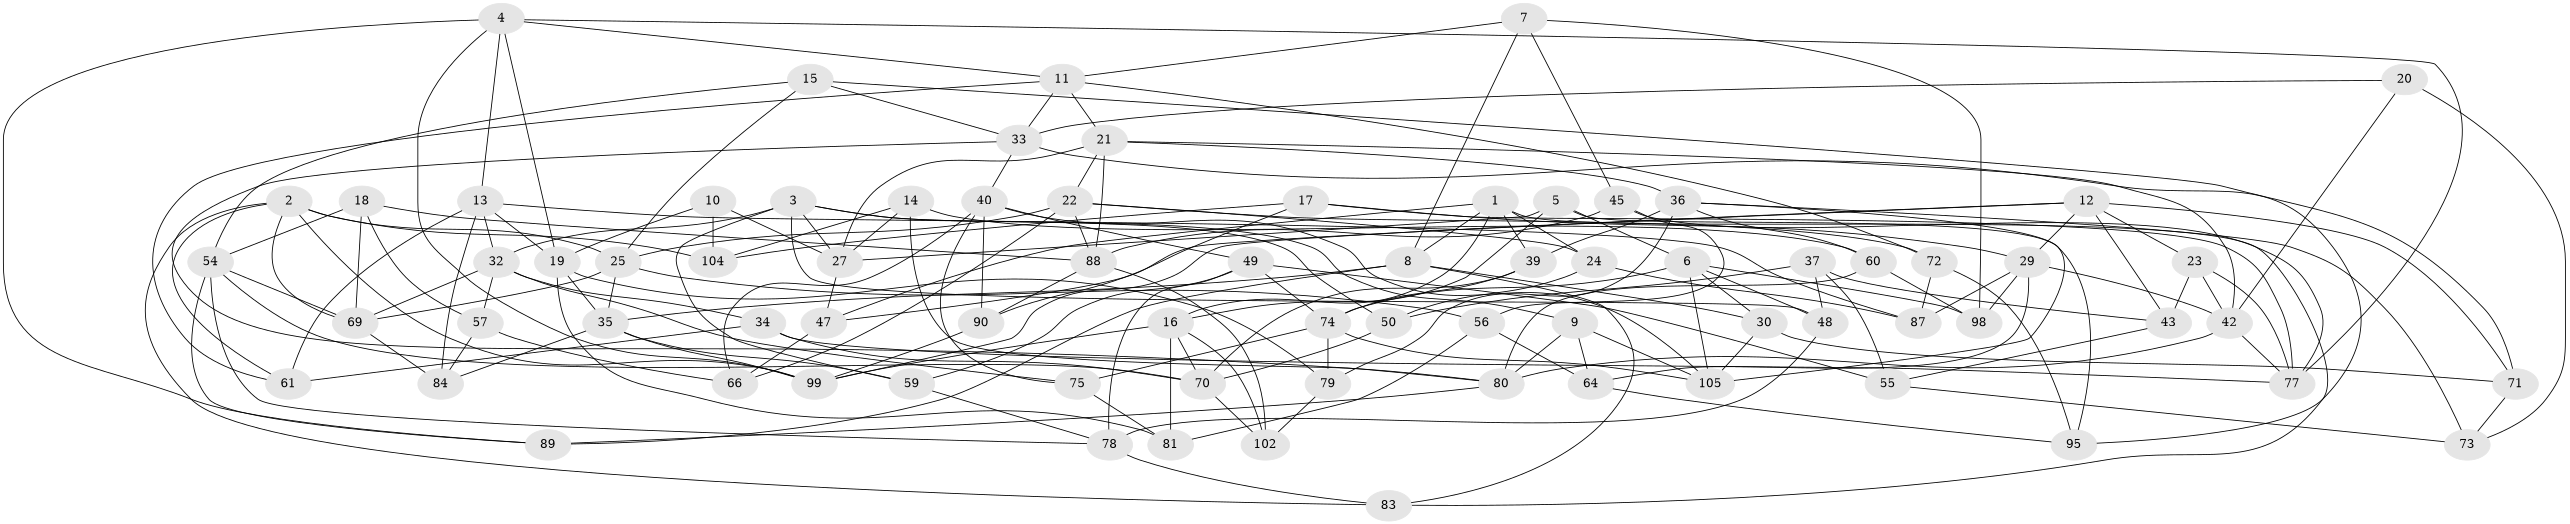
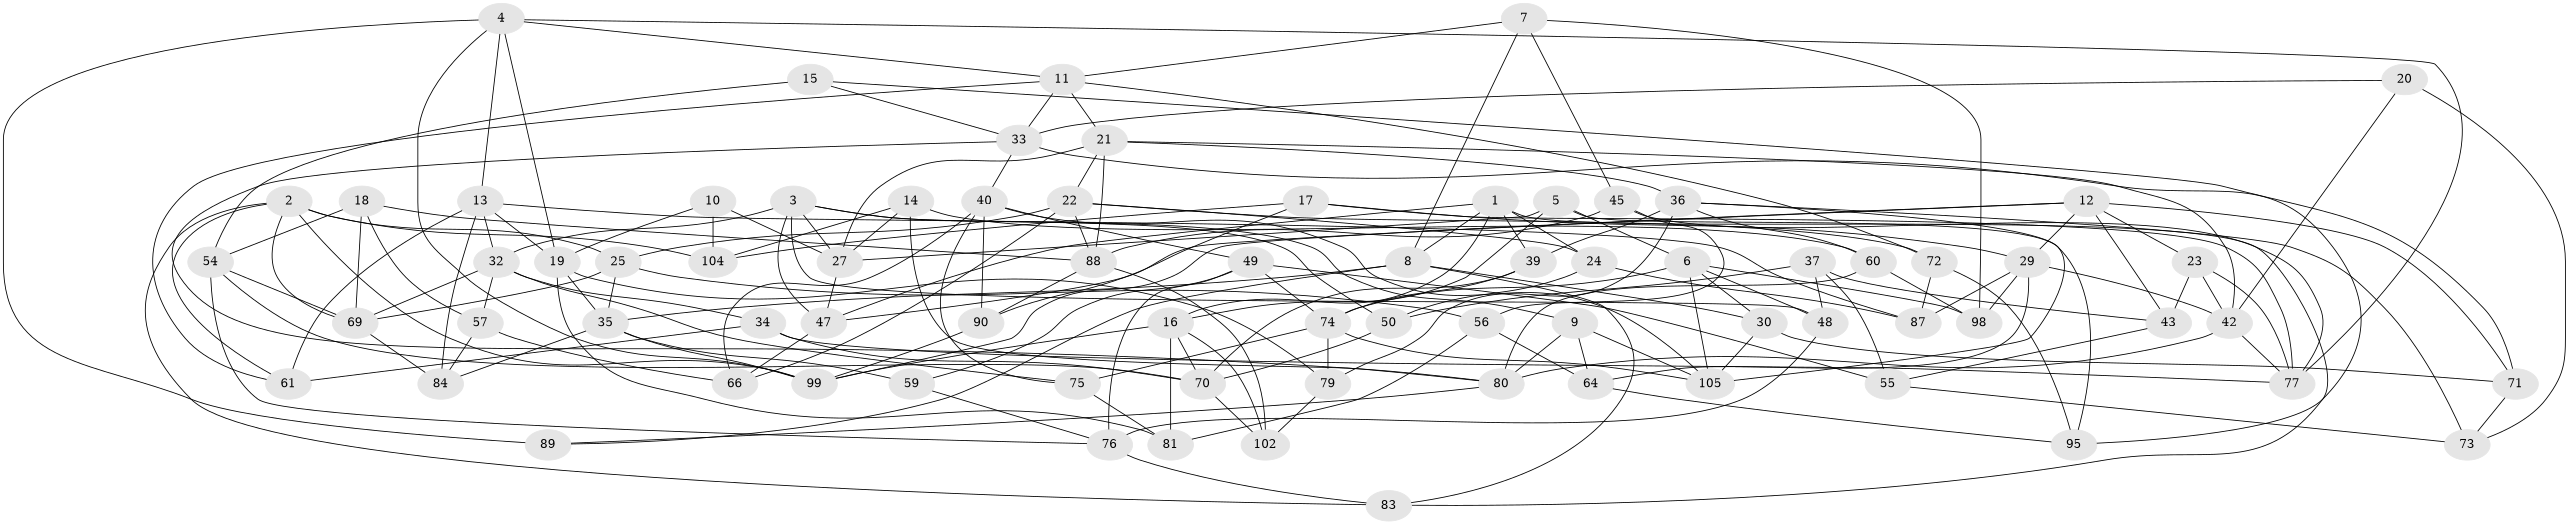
edge "15" -- "25": removed
edge "3" -- "59": now "3" -- "47"
edge "54" -- "89": removed
node "78": label "78" -> "76"
